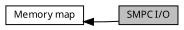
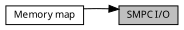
edge "SMPC I/O" -> "Memory map": reversed
